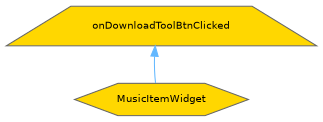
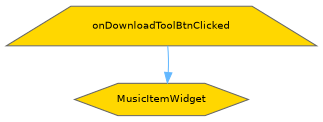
edge "MusicItemWidget" -> "onDownloadToolBtnClicked": reversed
